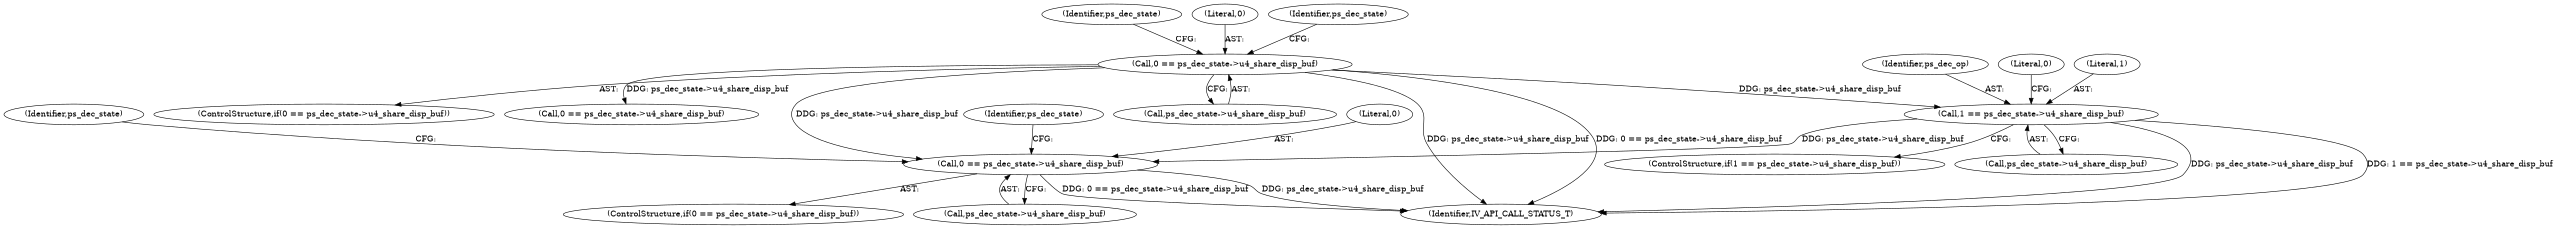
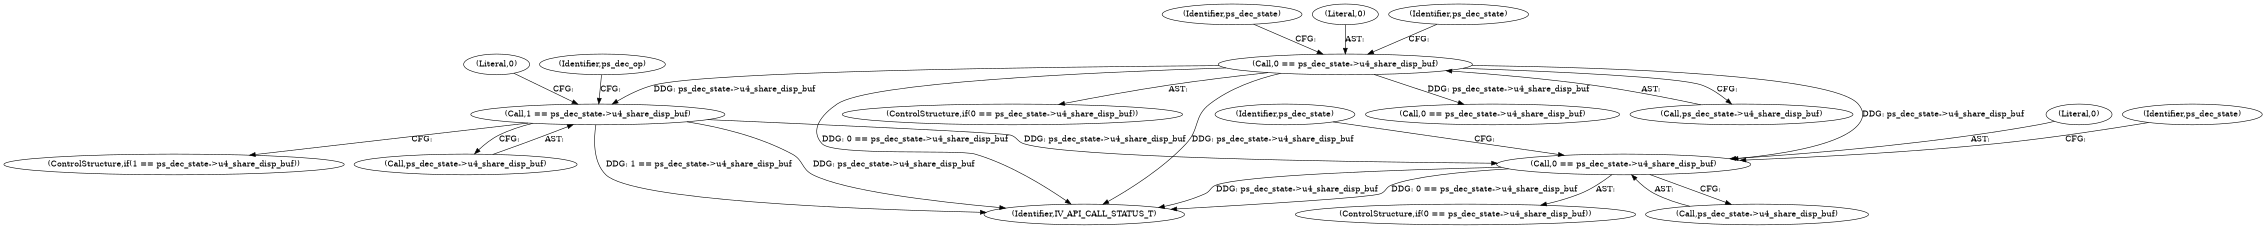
node "(Literal,1)": removed
edge "(Identifier,ps_dec_op)" -> "(Call,1 == ps_dec_state->u4_share_disp_buf)": label "AST: " -> "CFG: "
